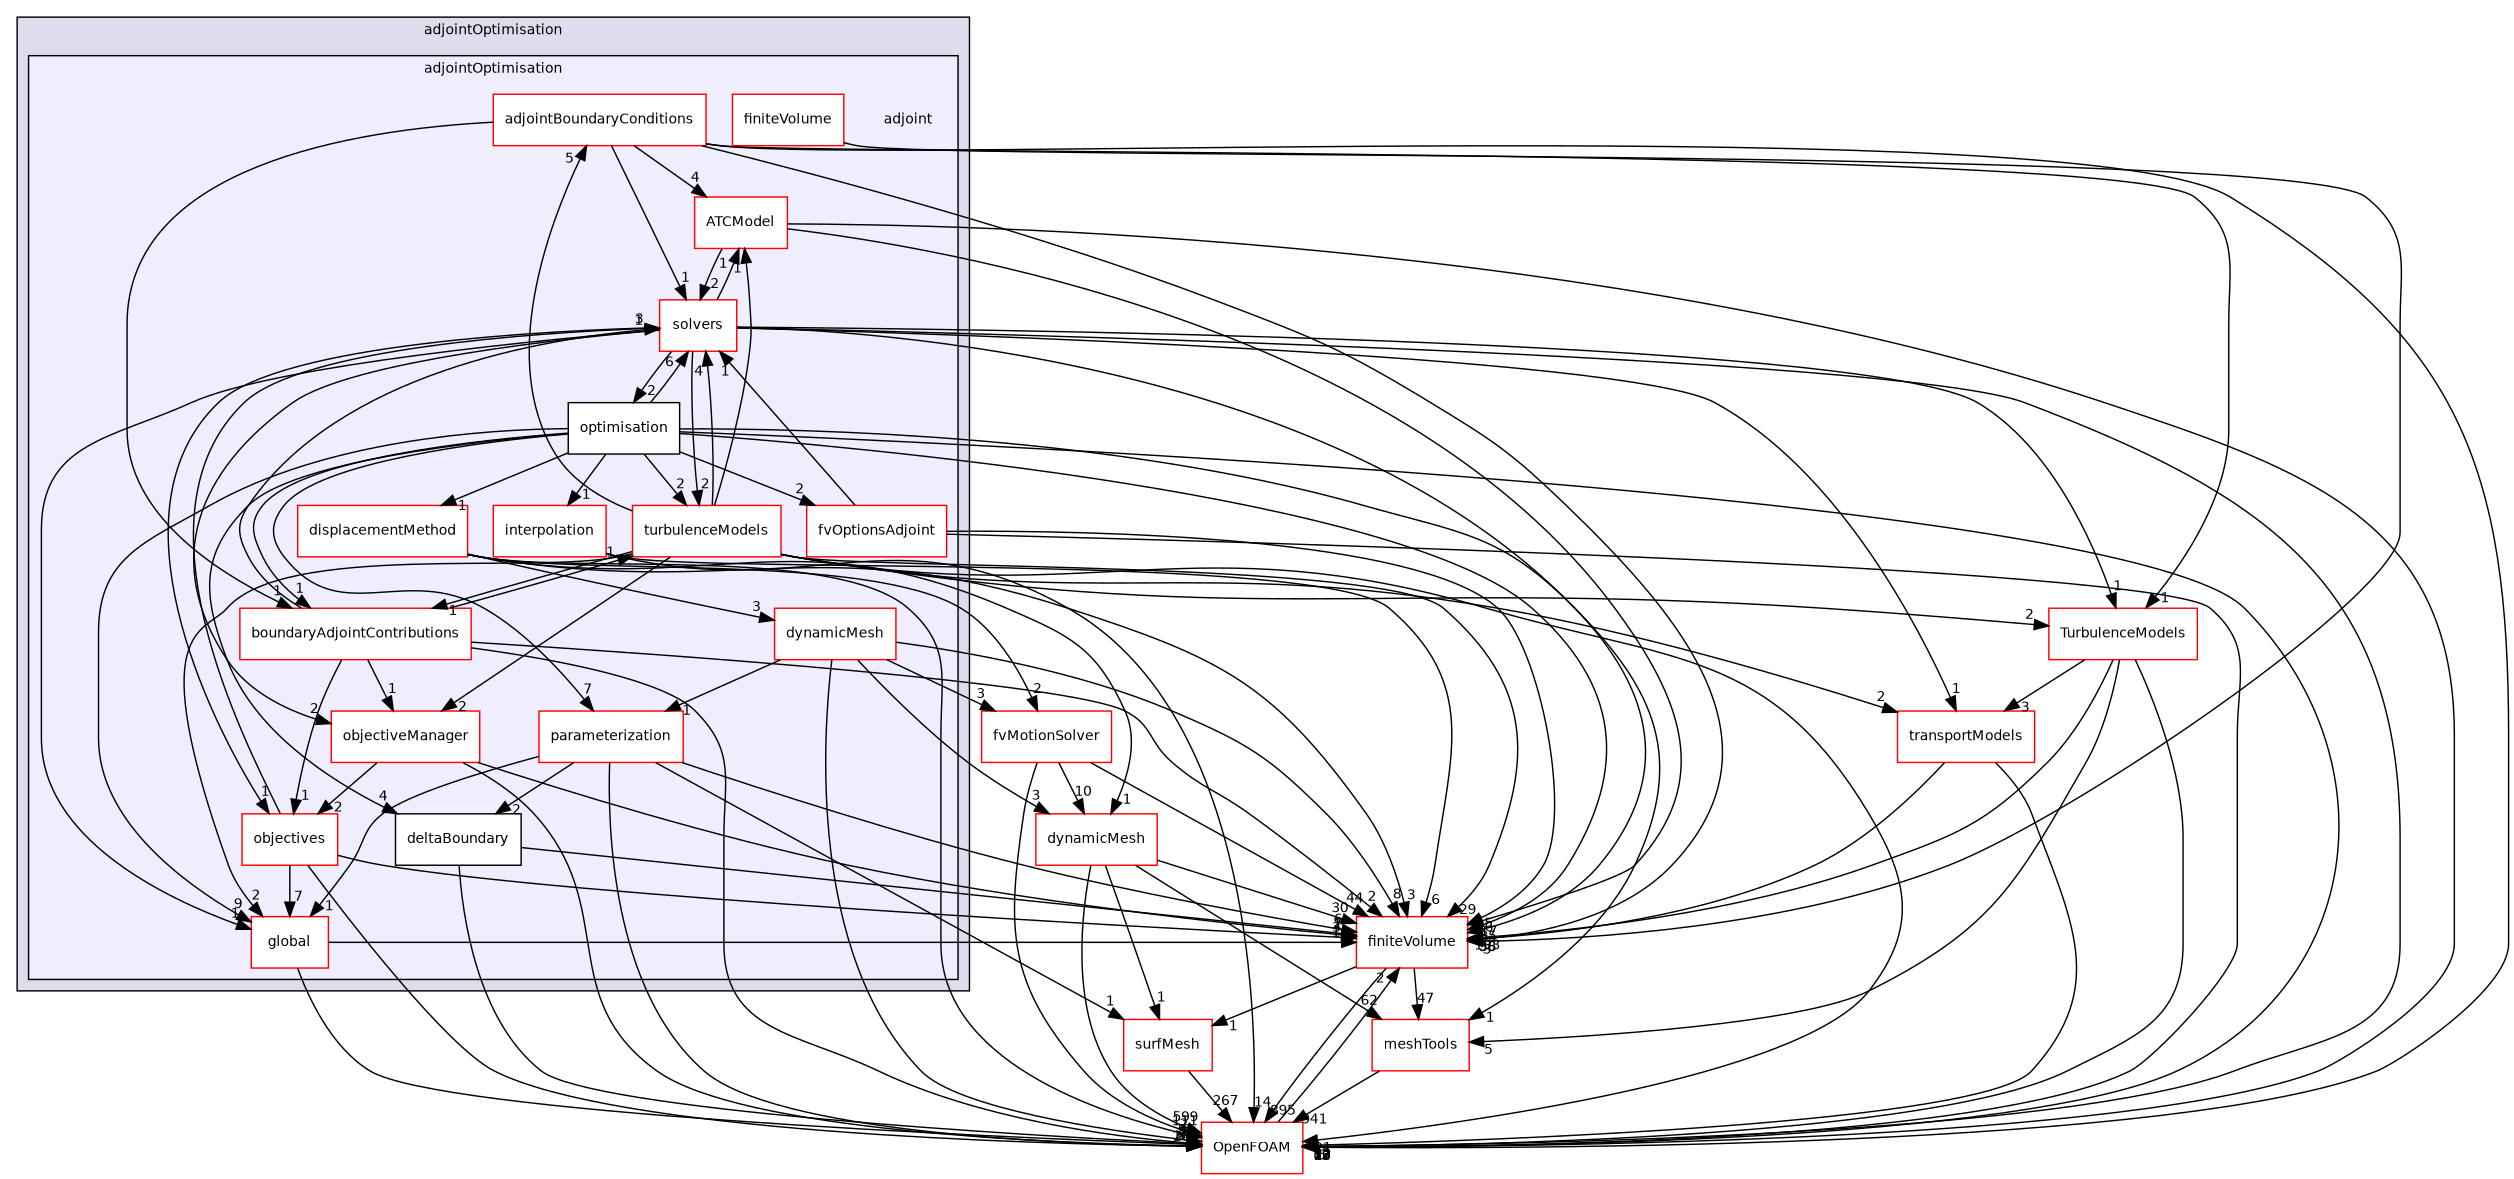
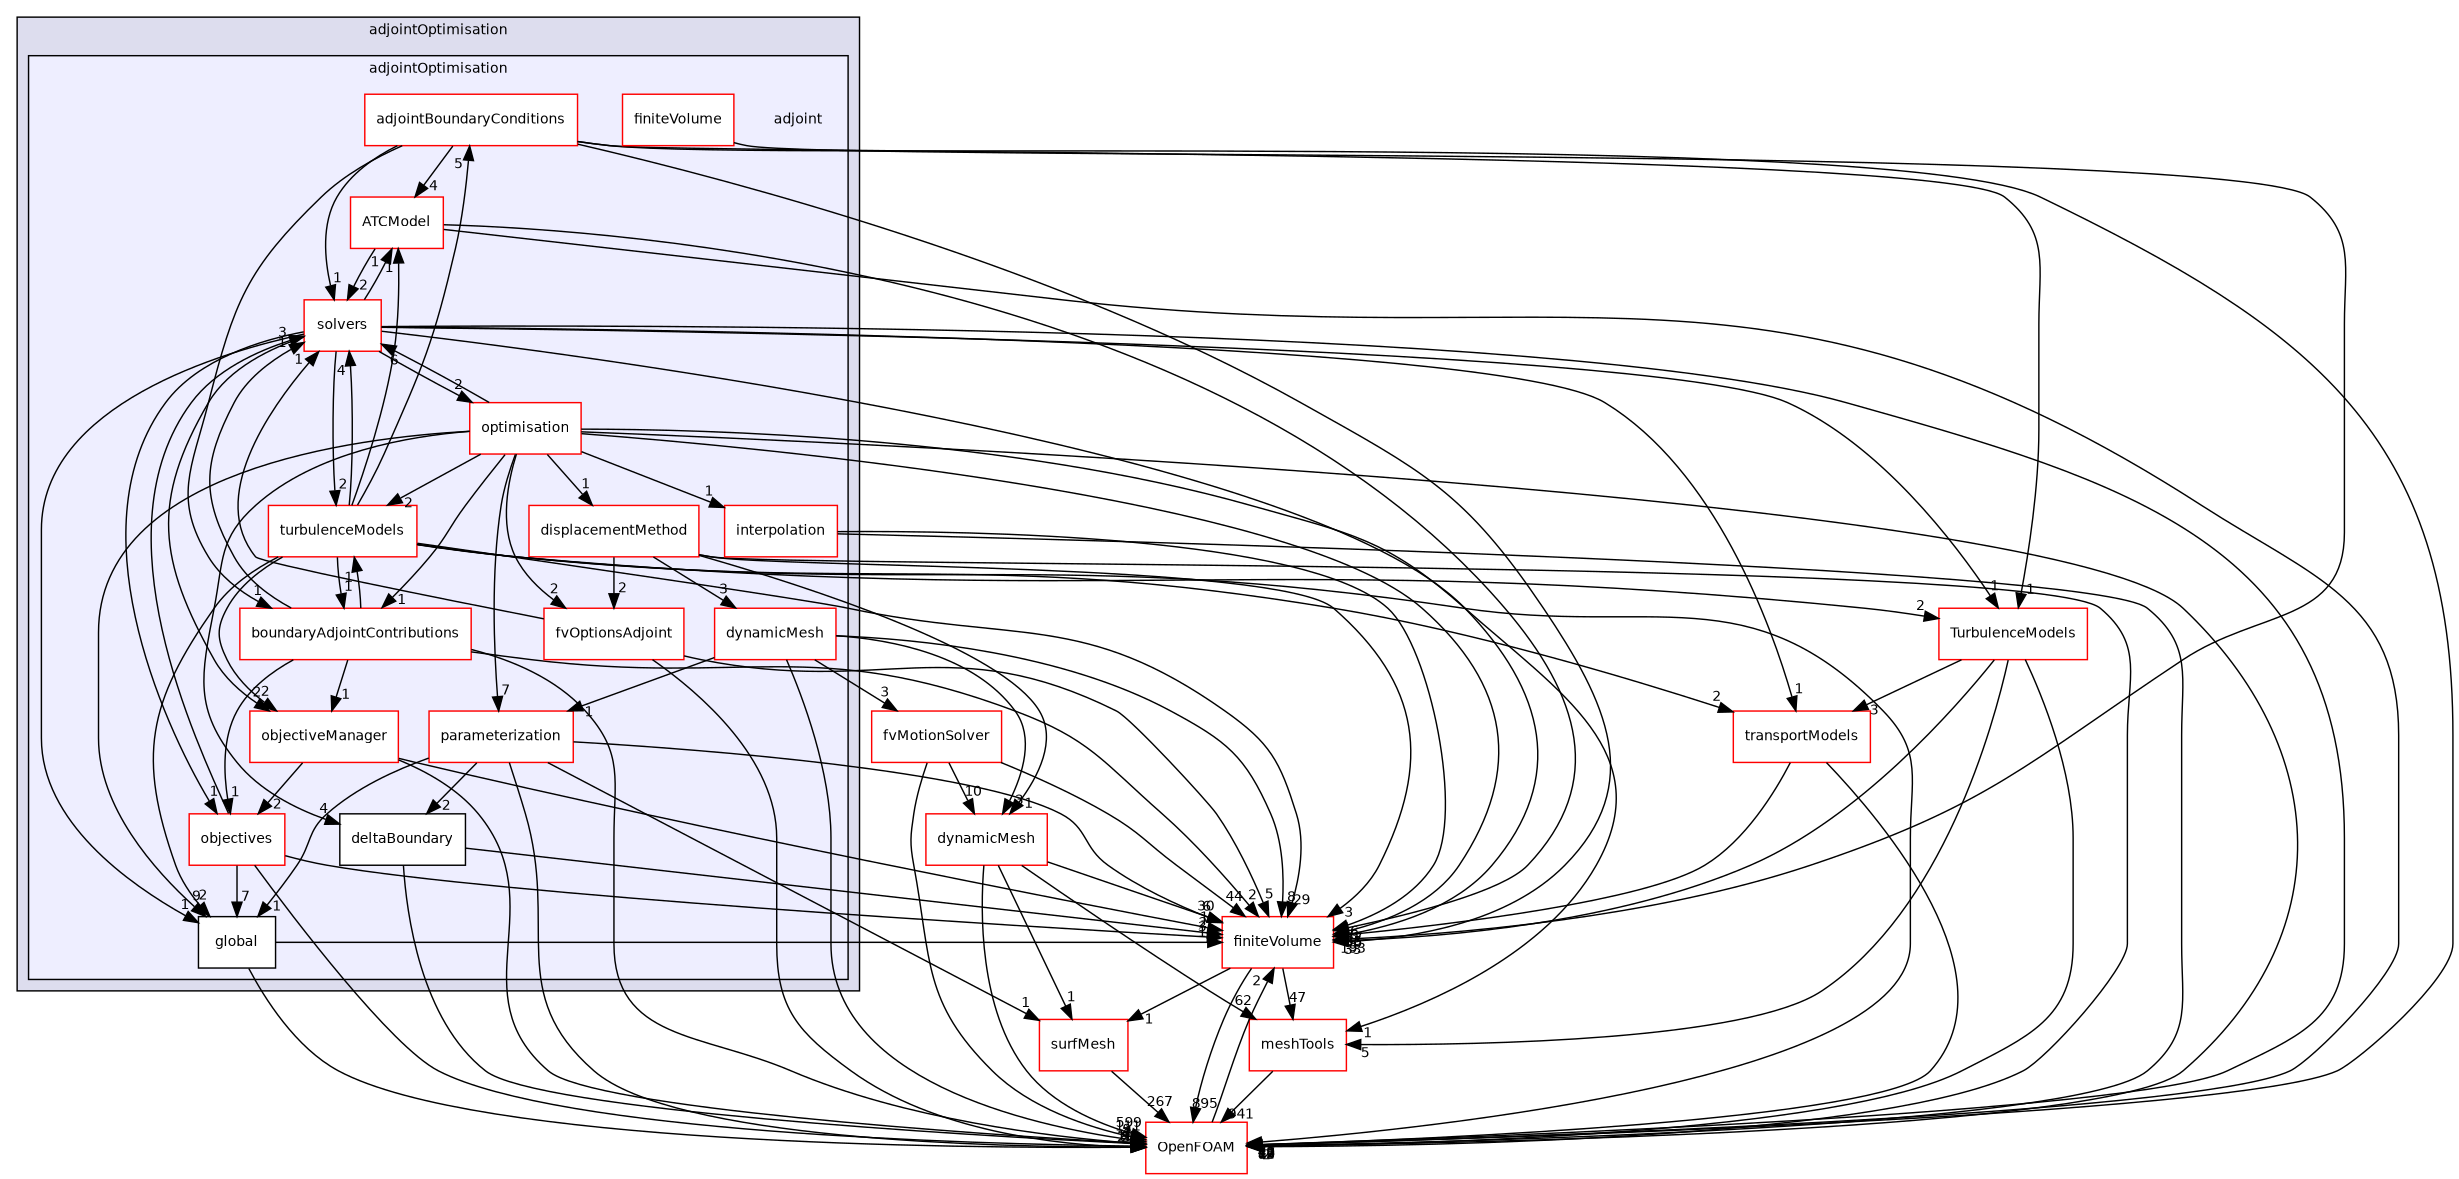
node "optimisation": color black -> red
edge "displacementMethod" -> "fvMotionSolver": now "displacementMethod" -> "fvOptionsAdjoint"
node "global": color red -> black
